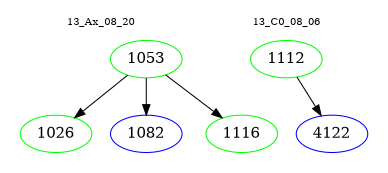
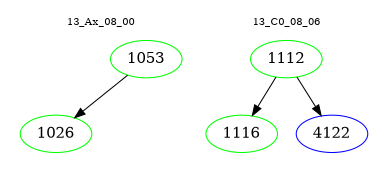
cluster "13_Ax_08_20": label "13_Ax_08_20" -> "13_Ax_08_00"
edge "1053" -> "1116": now "1112" -> "1116"
node "1082": removed
